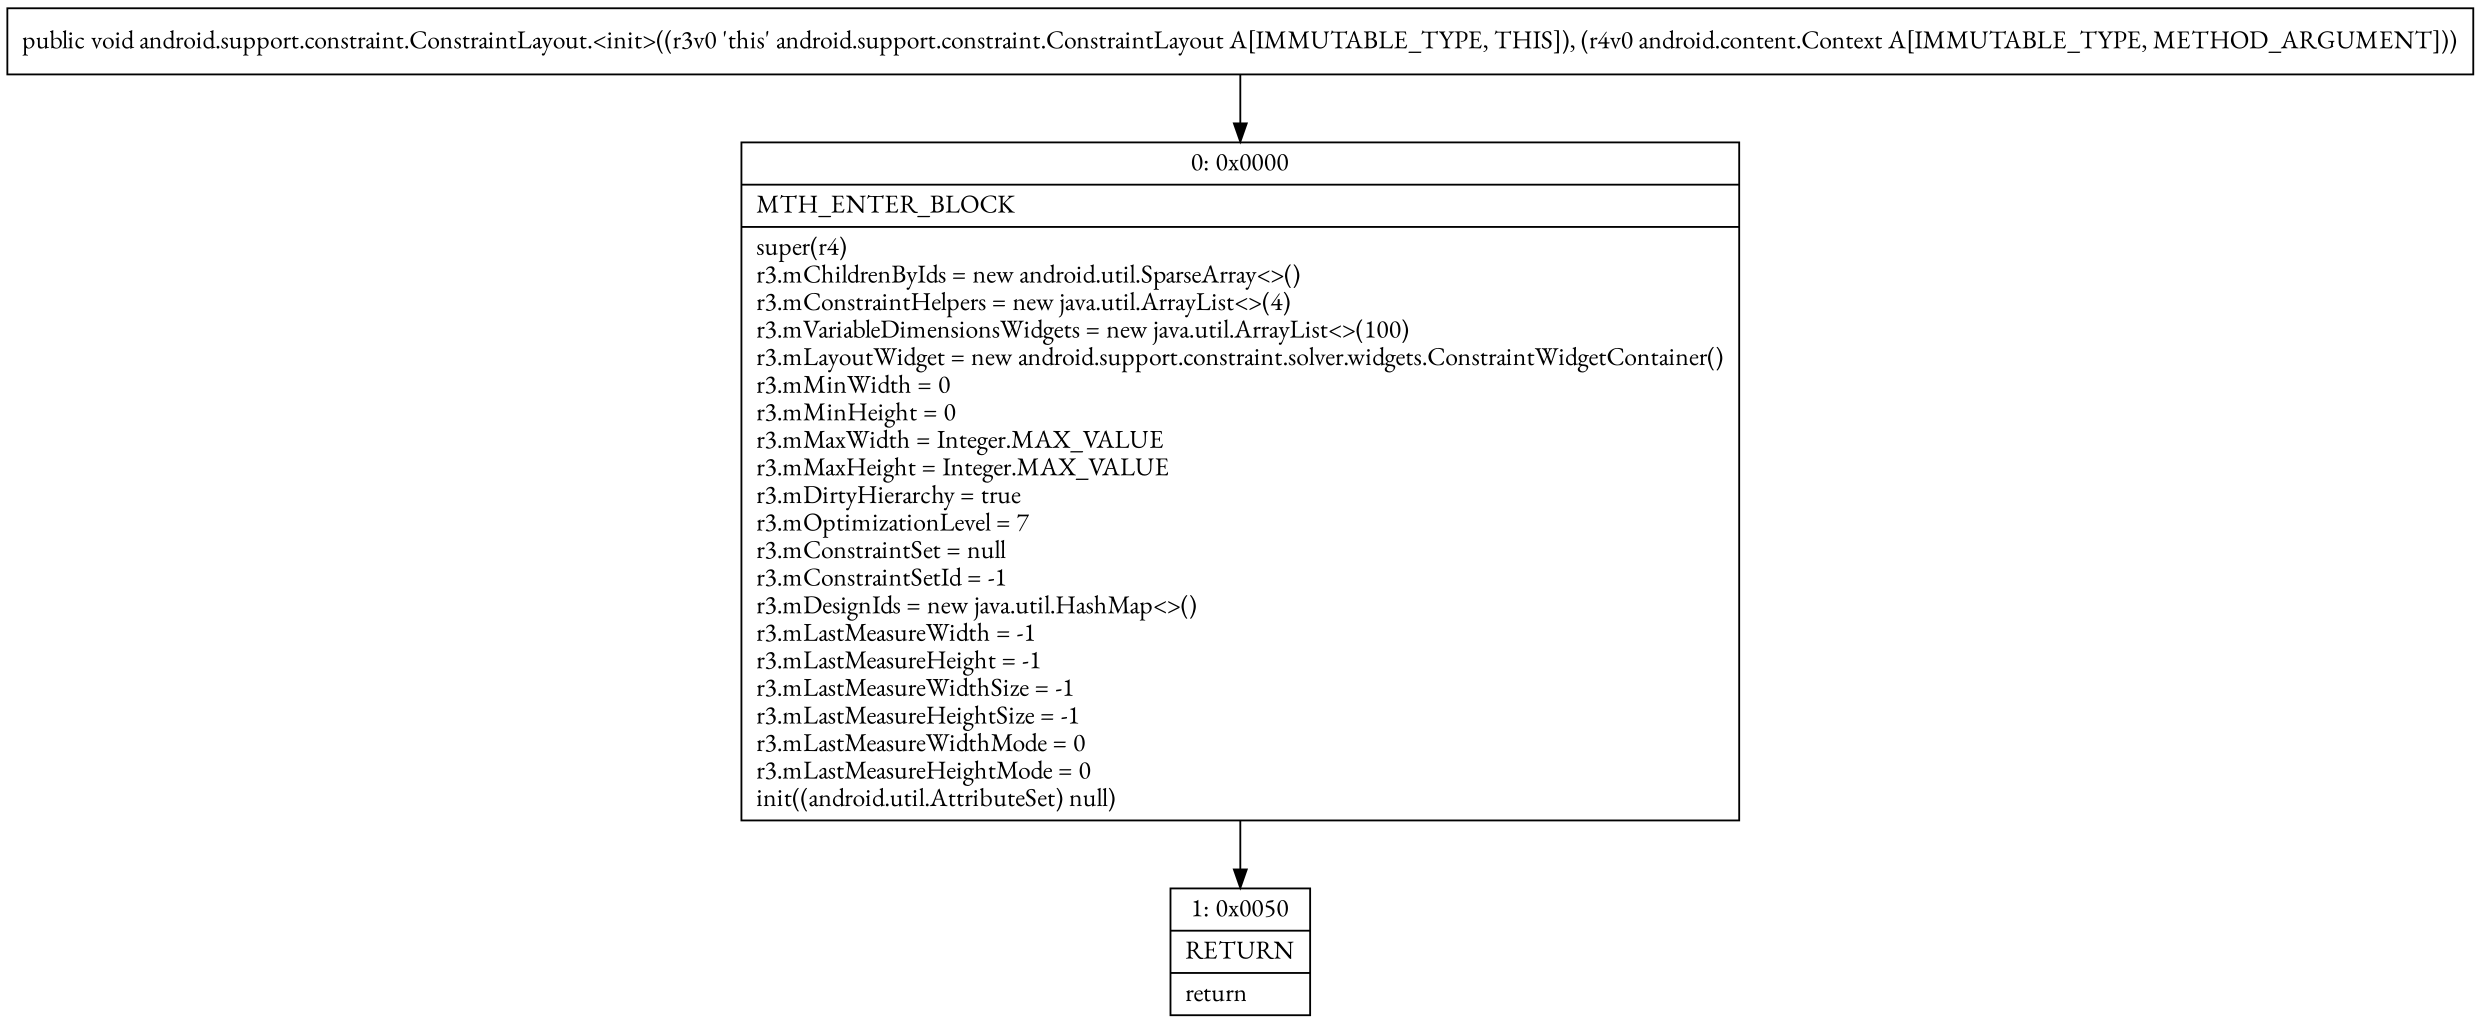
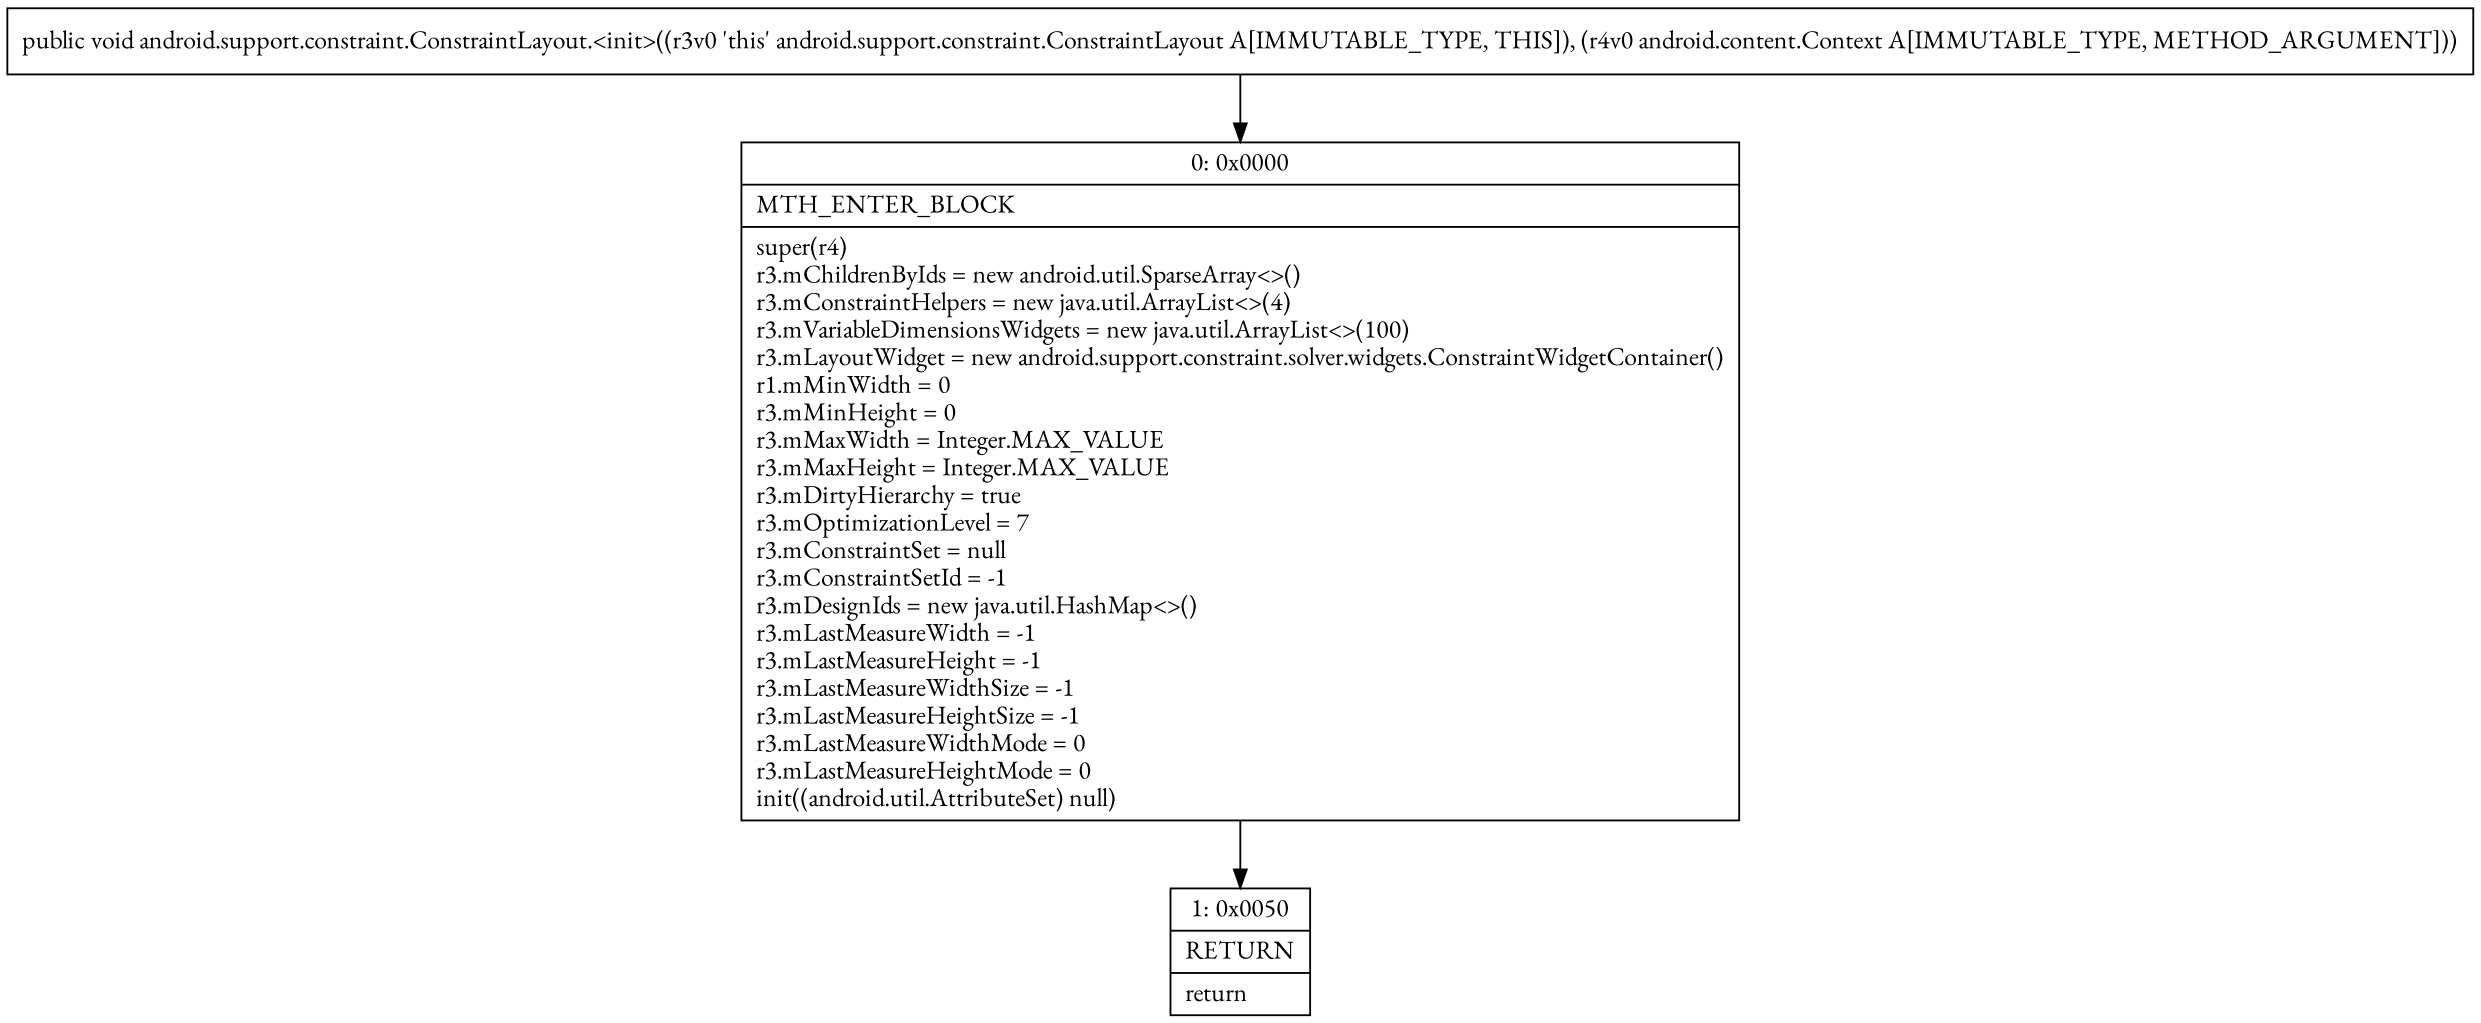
node "0: 0x0000": text "r3.mMinWidth = 0" -> "r1.mMinWidth = 0"
